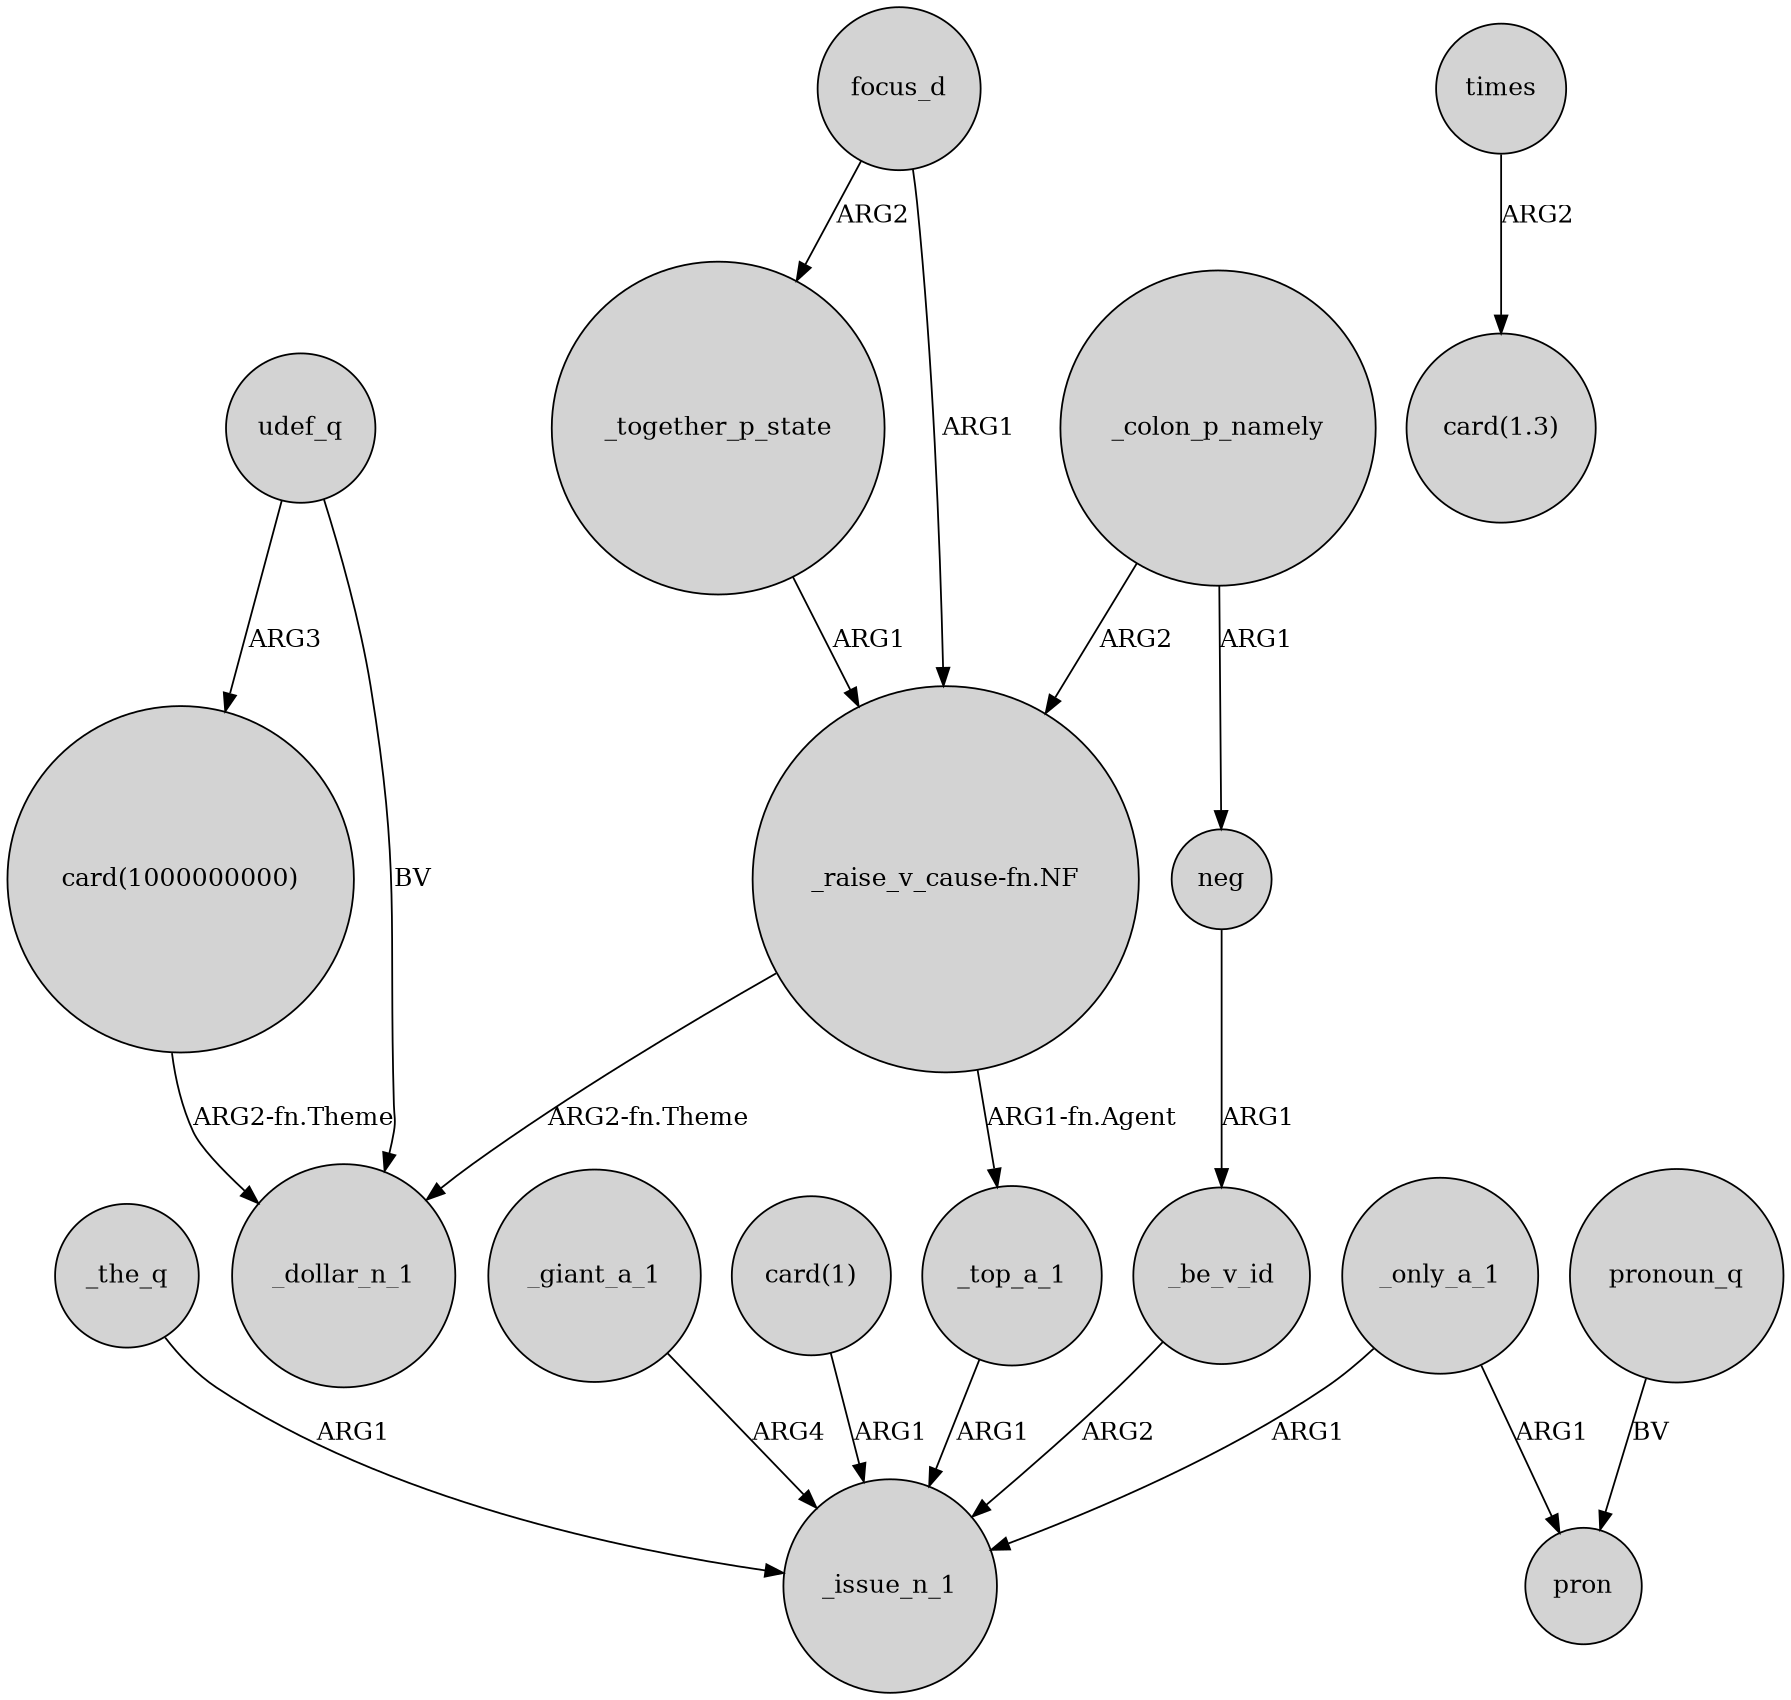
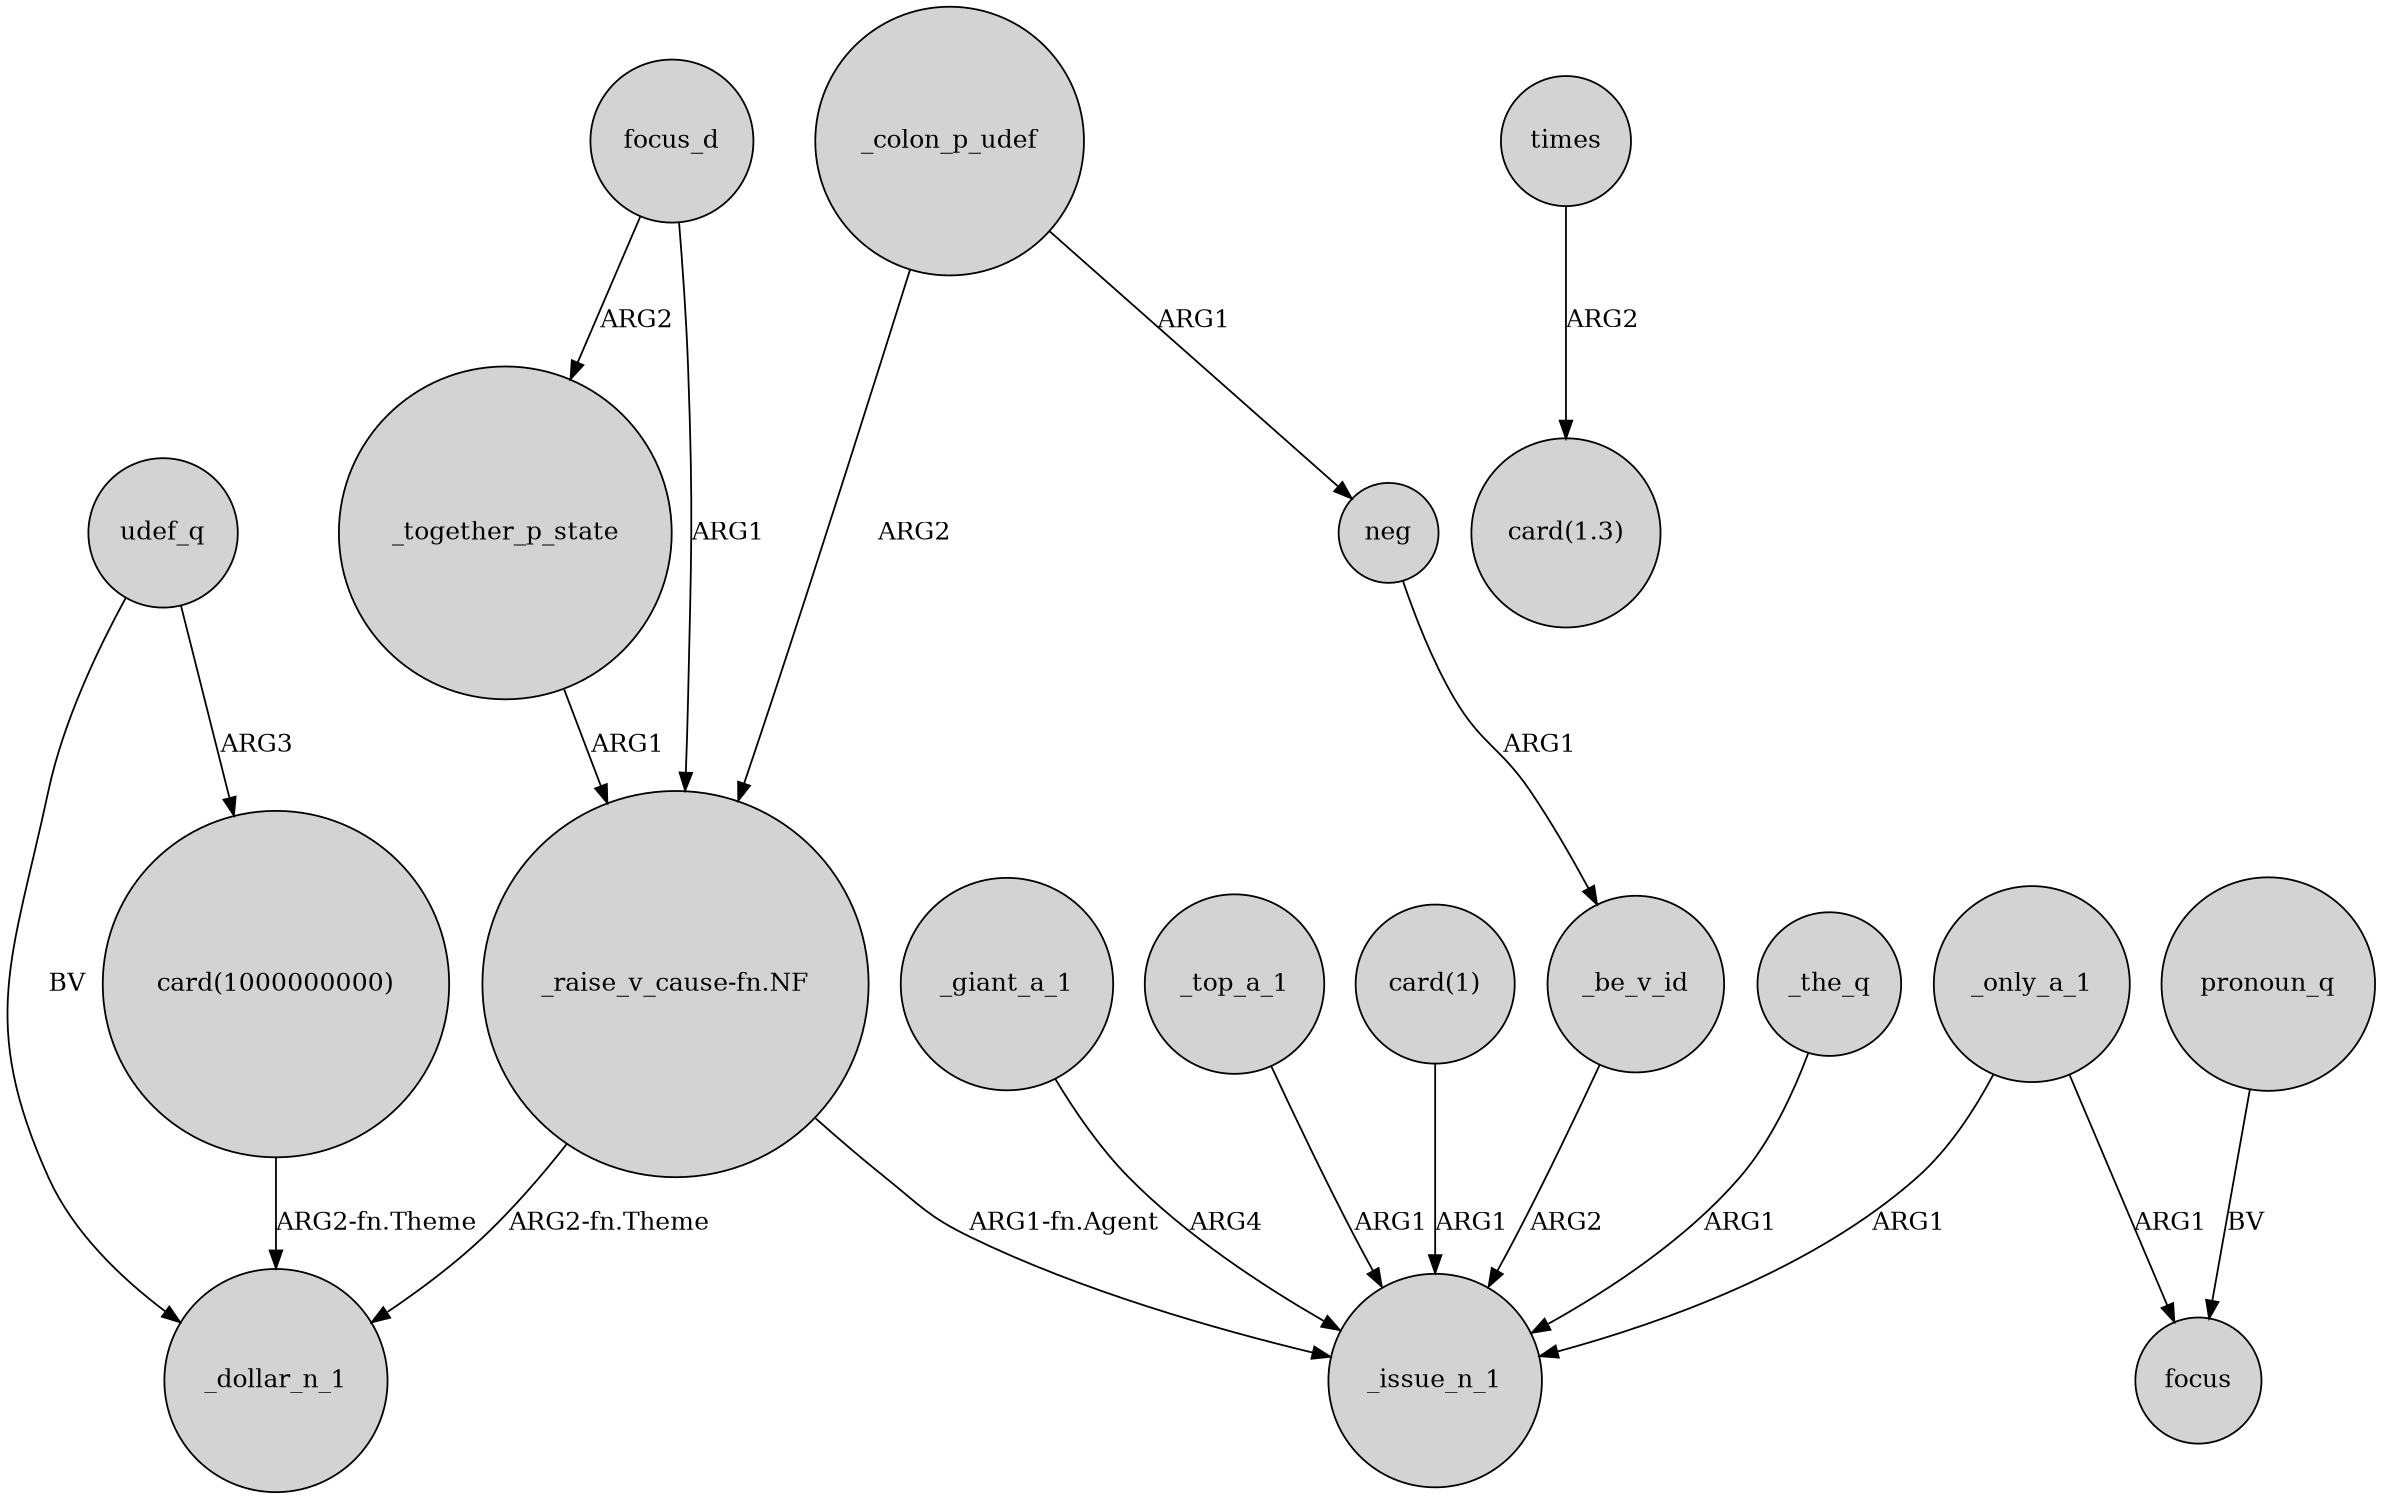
node "_colon_p_namely": label "_colon_p_namely" -> "_colon_p_udef"
edge "_raise_v_cause-fn.NF" -> "_top_a_1": now "_raise_v_cause-fn.NF" -> "_issue_n_1"
node "pron": label "pron" -> "focus"
